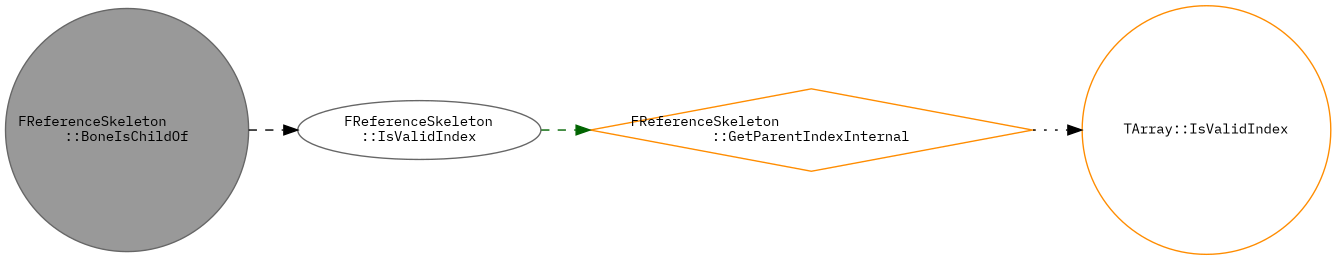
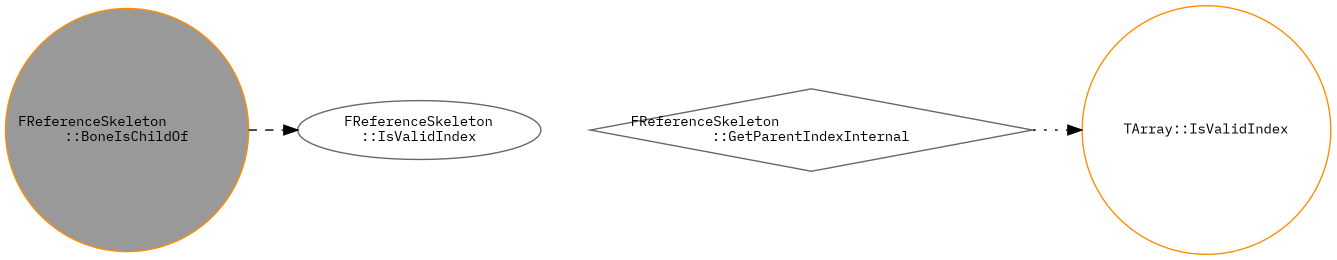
node "FReferenceSkeleton ::BoneIsChildOf": color gray40 -> darkorange
edge "FReferenceSkeleton ::IsValidIndex" -> "FReferenceSkeleton ::GetParentIndexInternal": removed
node "FReferenceSkeleton ::GetParentIndexInternal": color darkorange -> gray40
